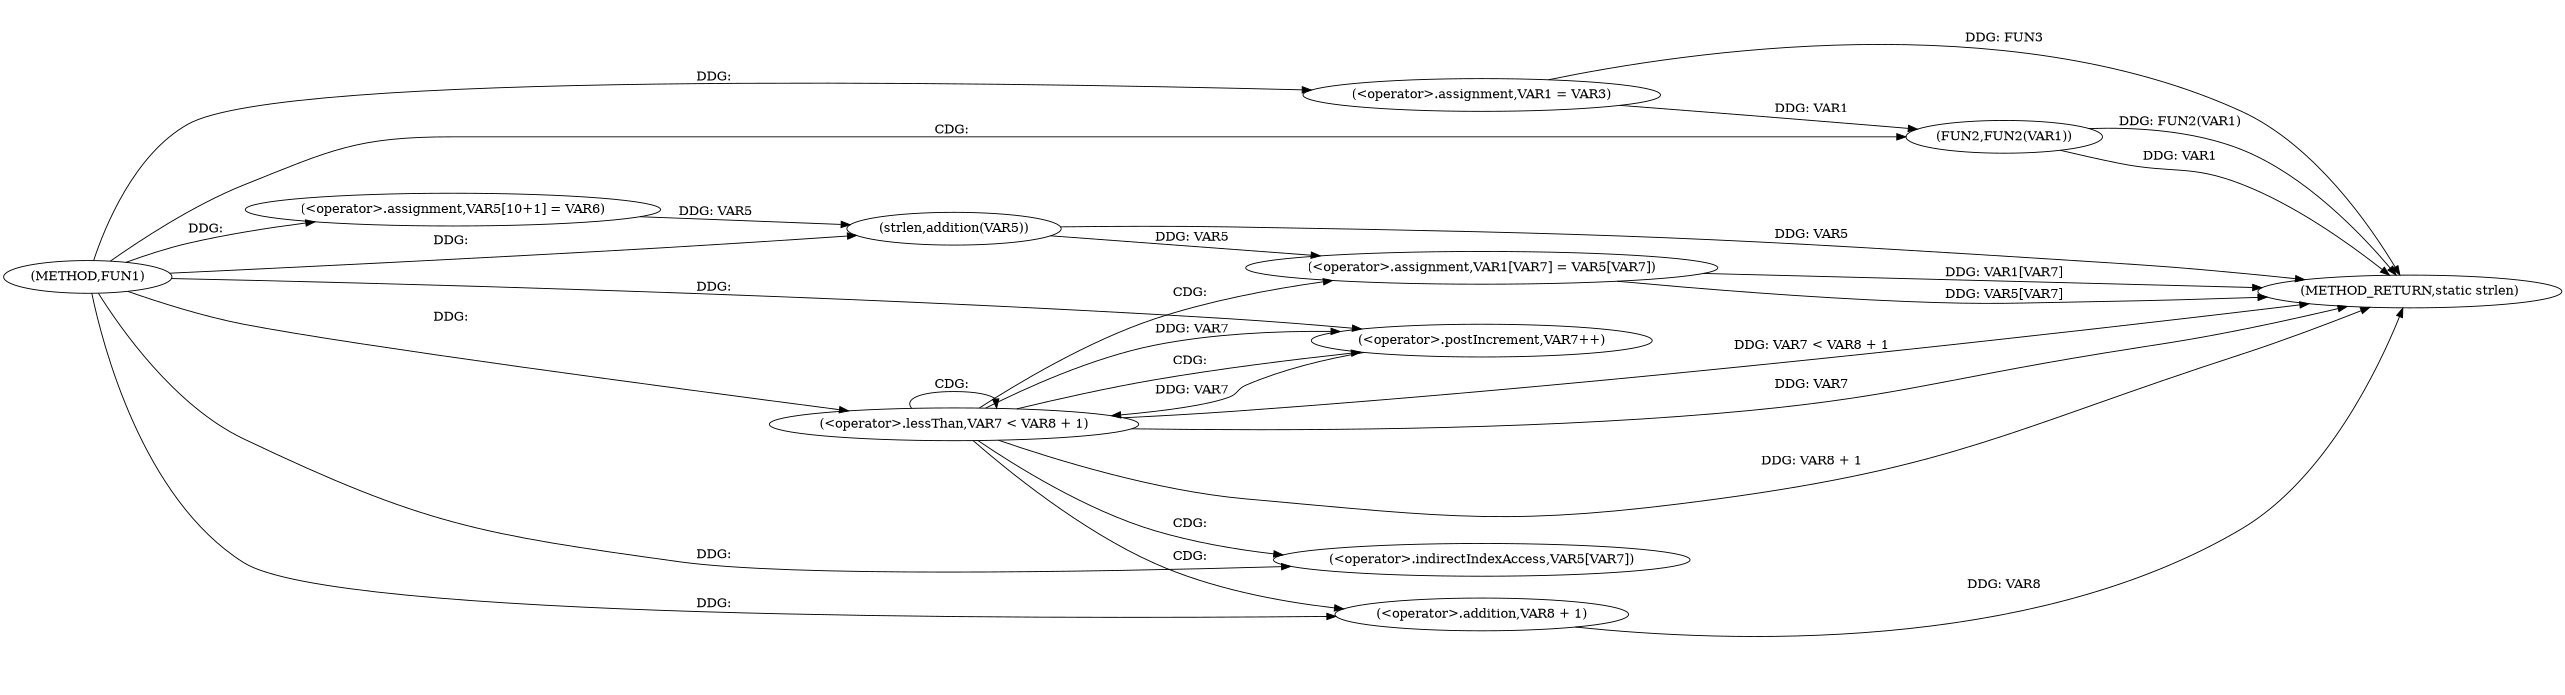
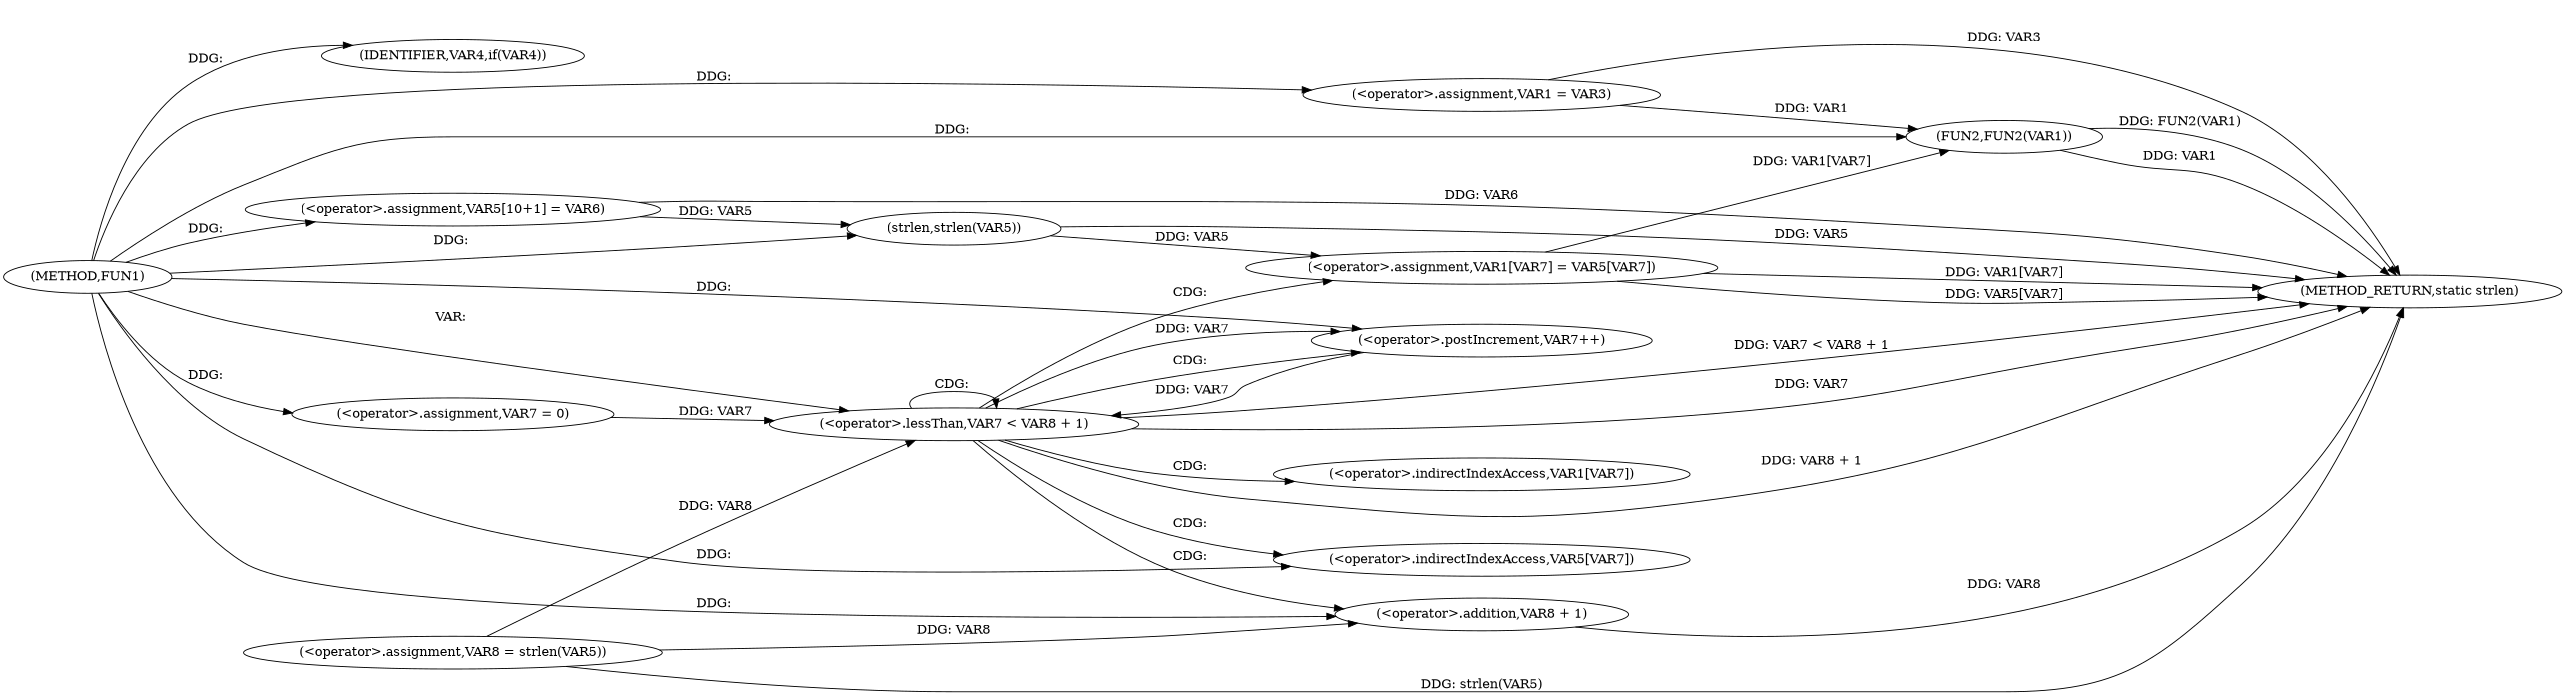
edge "(<operator>.assignment,VAR1 = VAR3)" -> "(METHOD_RETURN,static strlen)": label "DDG: FUN3" -> "DDG: VAR3"
node "(IDENTIFIER,VAR4,if(VAR4))": added
edge "(METHOD,FUN1)" -> "(FUN2,FUN2(VAR1))": label "CDG: " -> "DDG: "
edge "(<operator>.assignment,VAR1[VAR7] = VAR5[VAR7])" -> "(FUN2,FUN2(VAR1))": added, label "DDG: VAR1[VAR7]"
edge "(<operator>.assignment,VAR5[10+1] = VAR6)" -> "(METHOD_RETURN,static strlen)": added, label "DDG: VAR6"
node "(strlen,addition(VAR5))": label "(strlen,addition(VAR5))" -> "(strlen,strlen(VAR5))"
edge "(METHOD,FUN1)" -> "(<operator>.lessThan,VAR7 < VAR8 + 1)": label "DDG: " -> "VAR: "
node "(<operator>.assignment,VAR7 = 0)": added
node "(<operator>.indirectIndexAccess,VAR1[VAR7])": added
node "(<operator>.assignment,VAR8 = strlen(VAR5))": added
